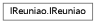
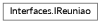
node "IReuniao.IReuniao": label "IReuniao.IReuniao" -> "Interfaces.IReuniao"
